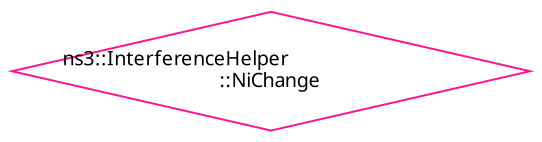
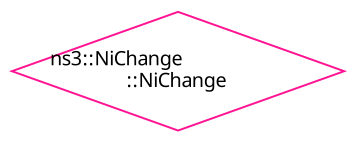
node "ns3::InterferenceHelper ::NiChange": label "ns3::InterferenceHelper ::NiChange" -> "ns3::NiChange ::NiChange"
